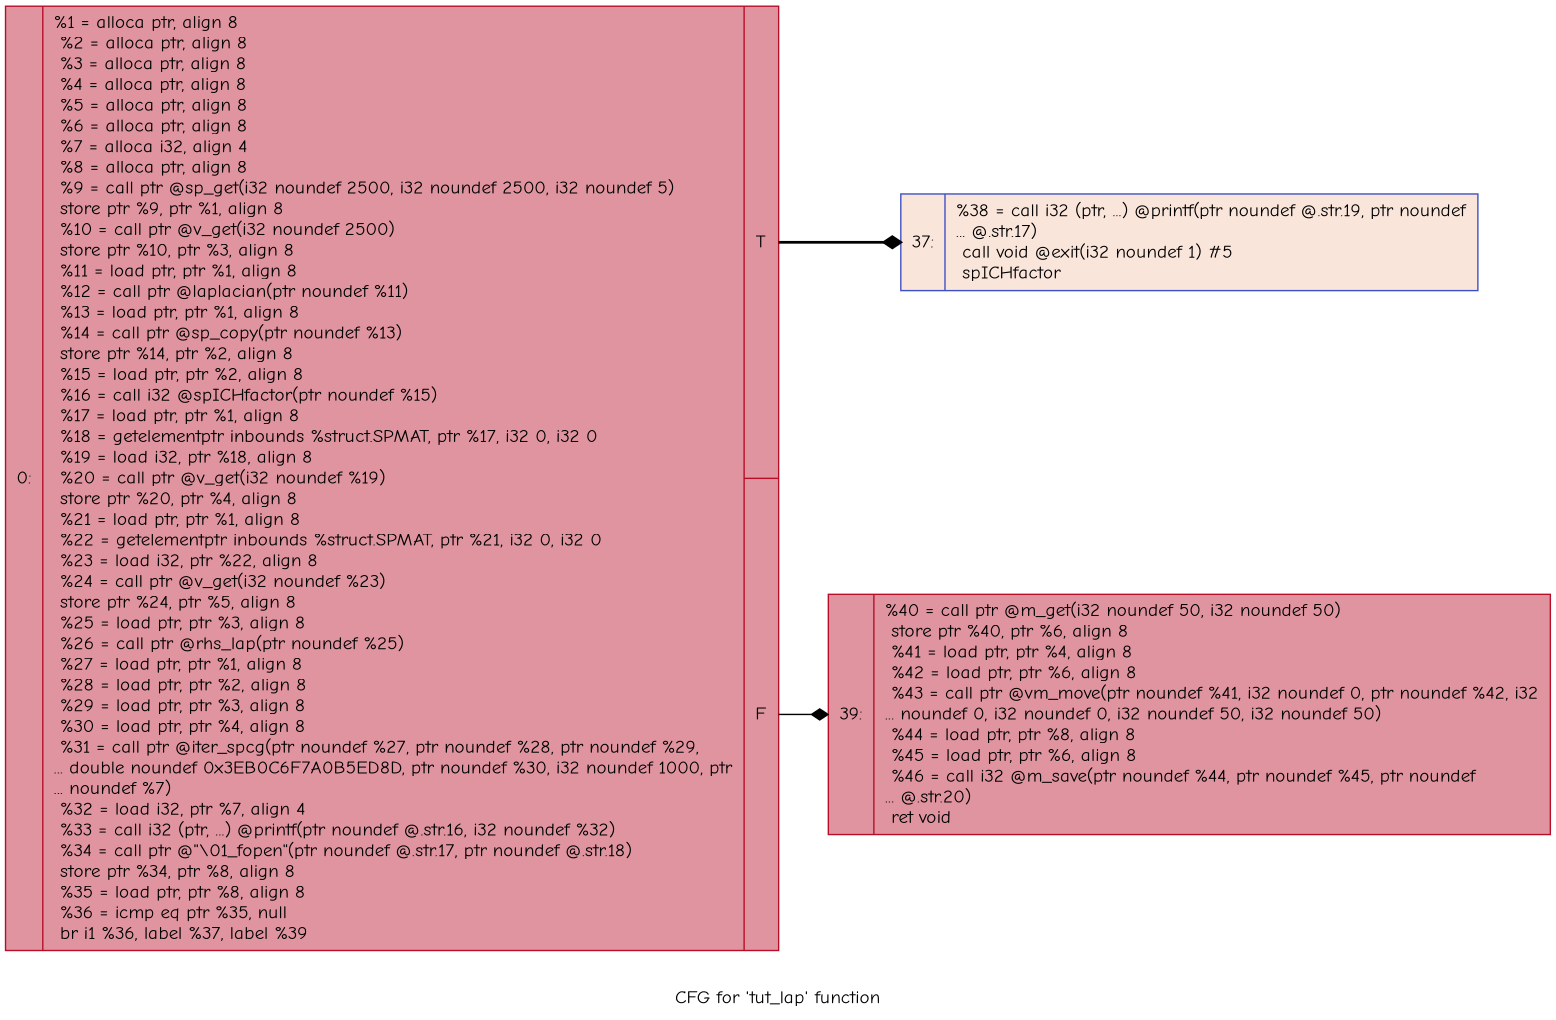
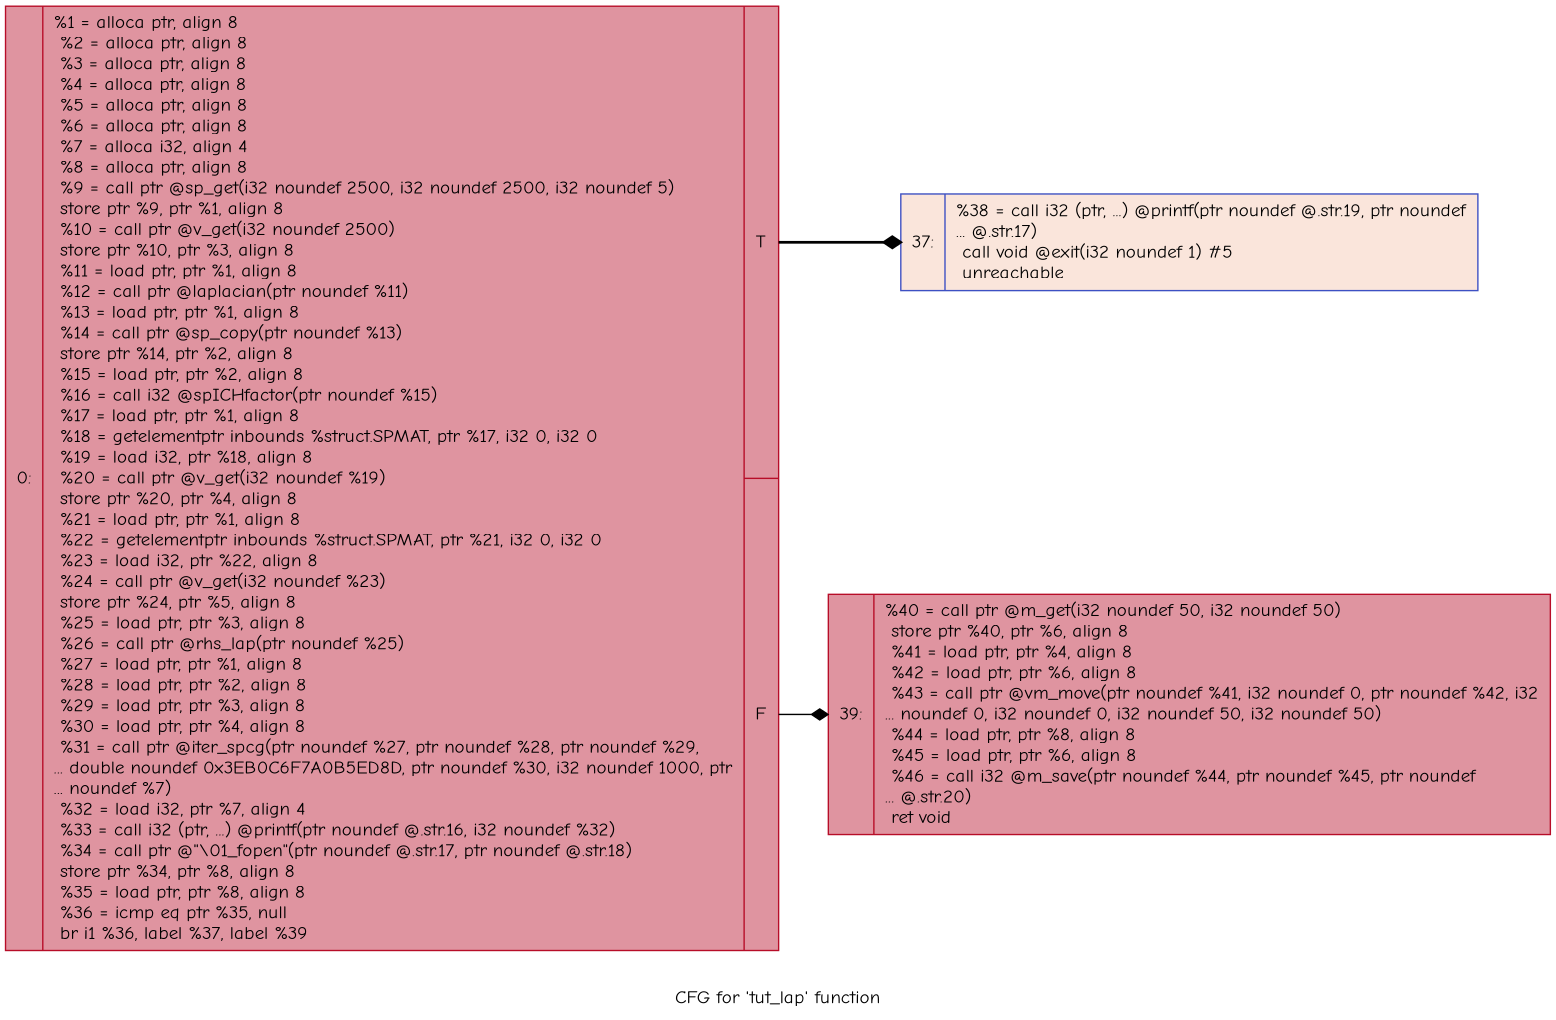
node "37:": text "spICHfactor" -> "unreachable"
